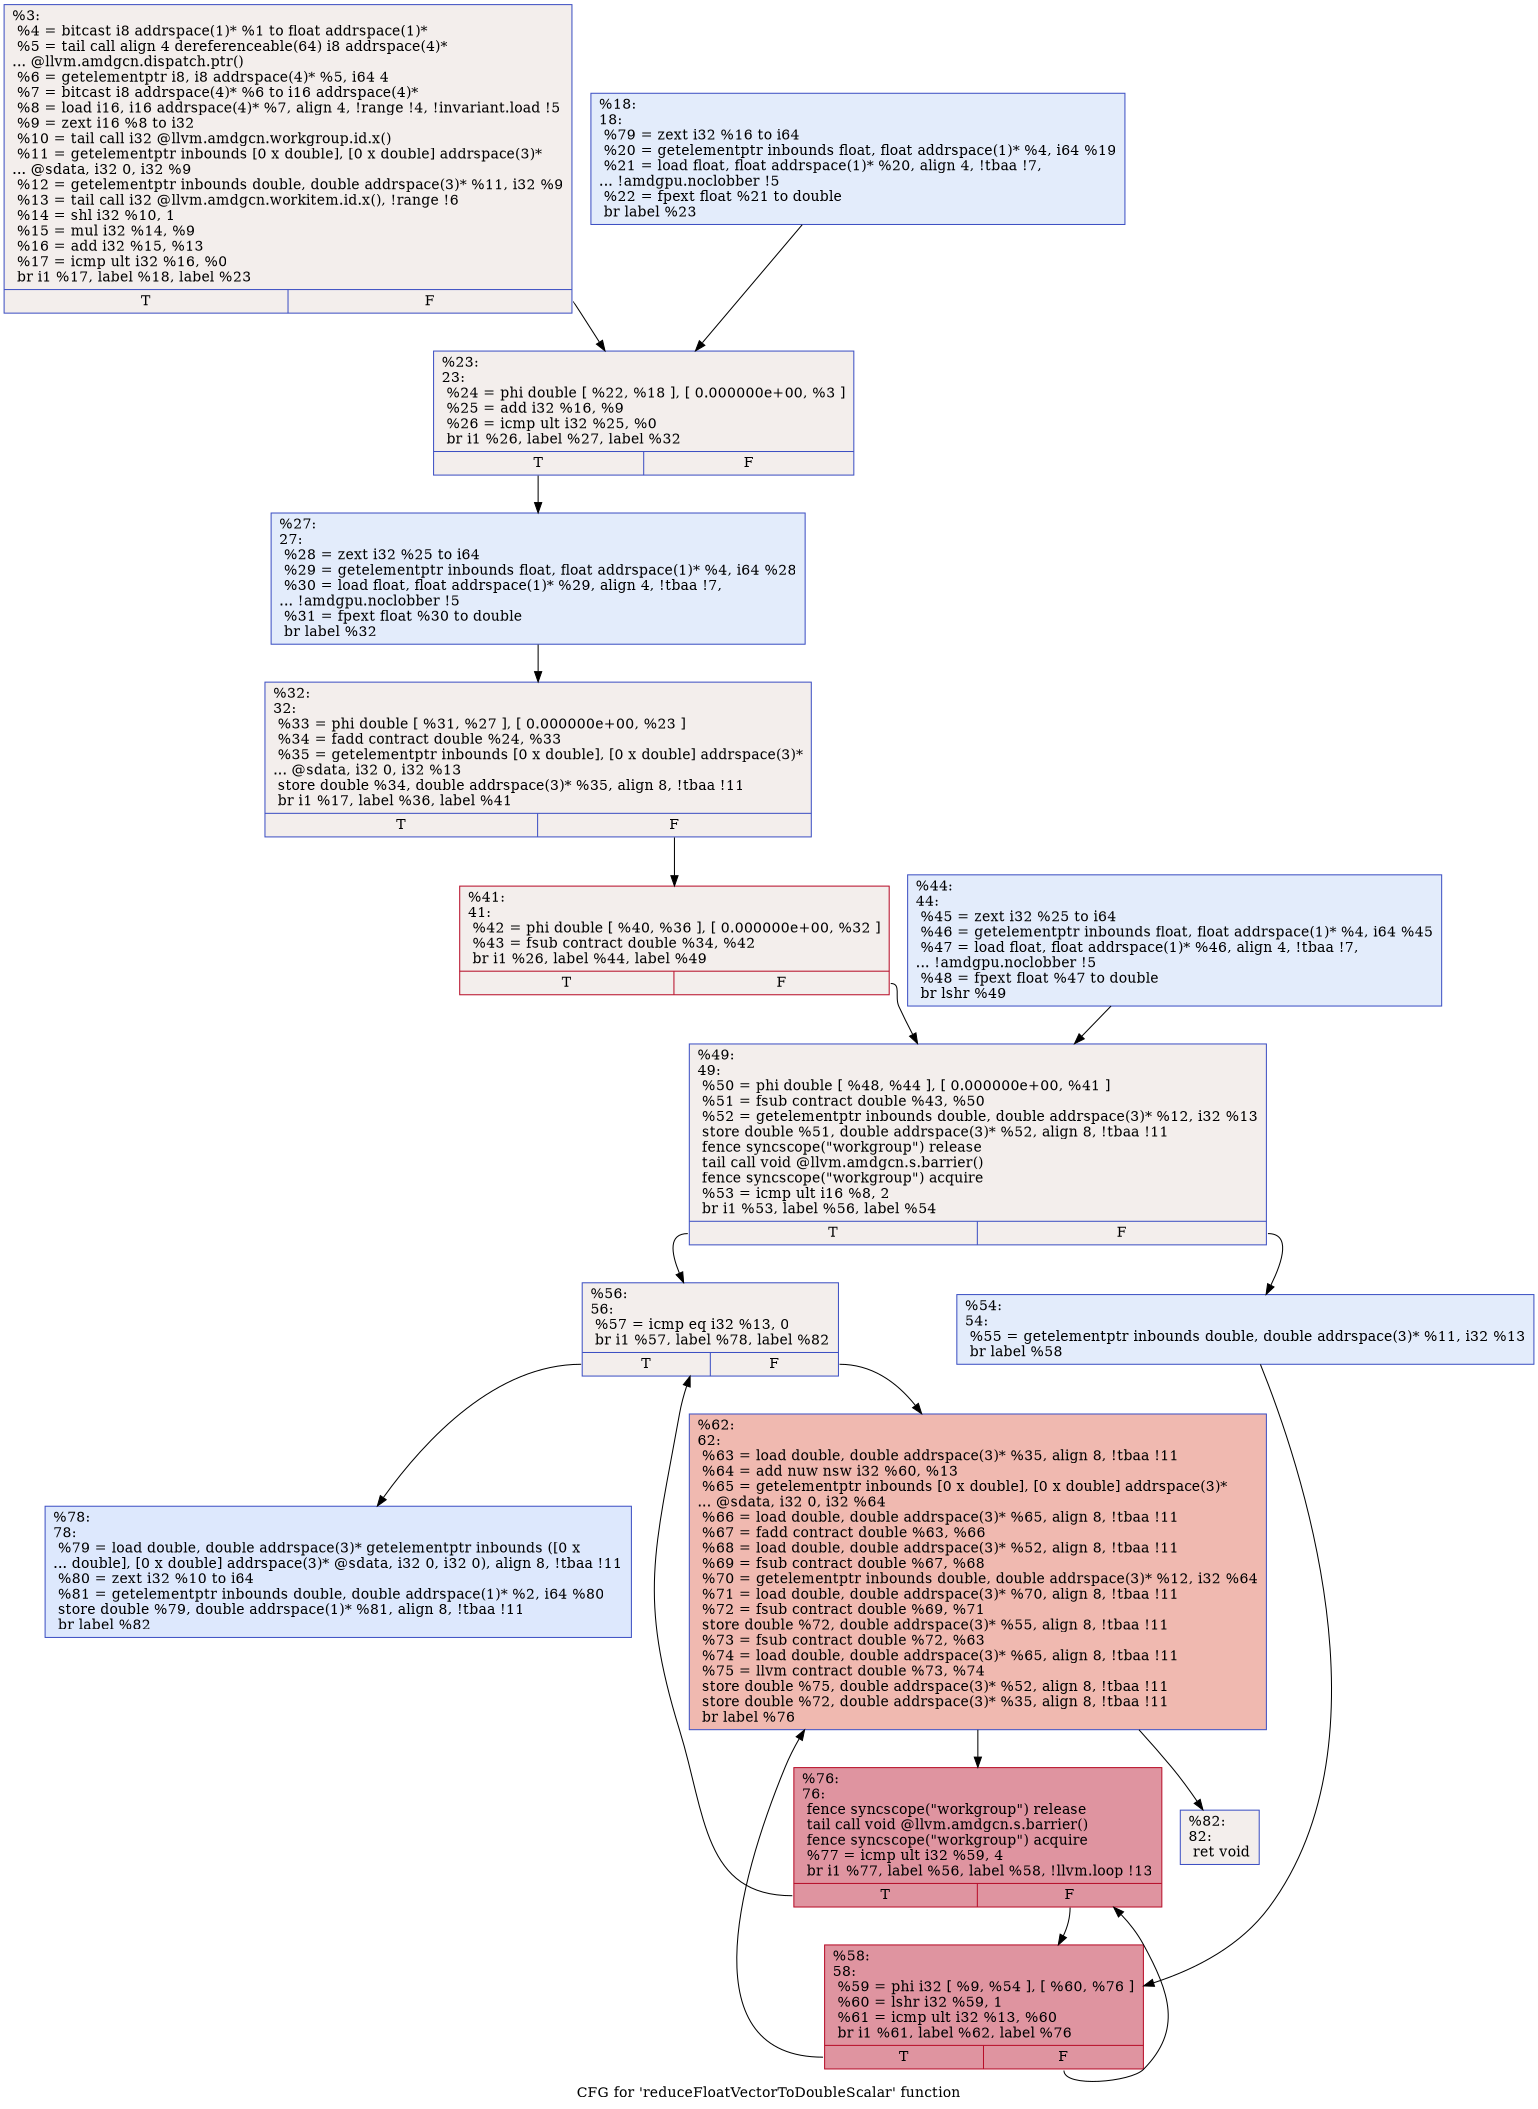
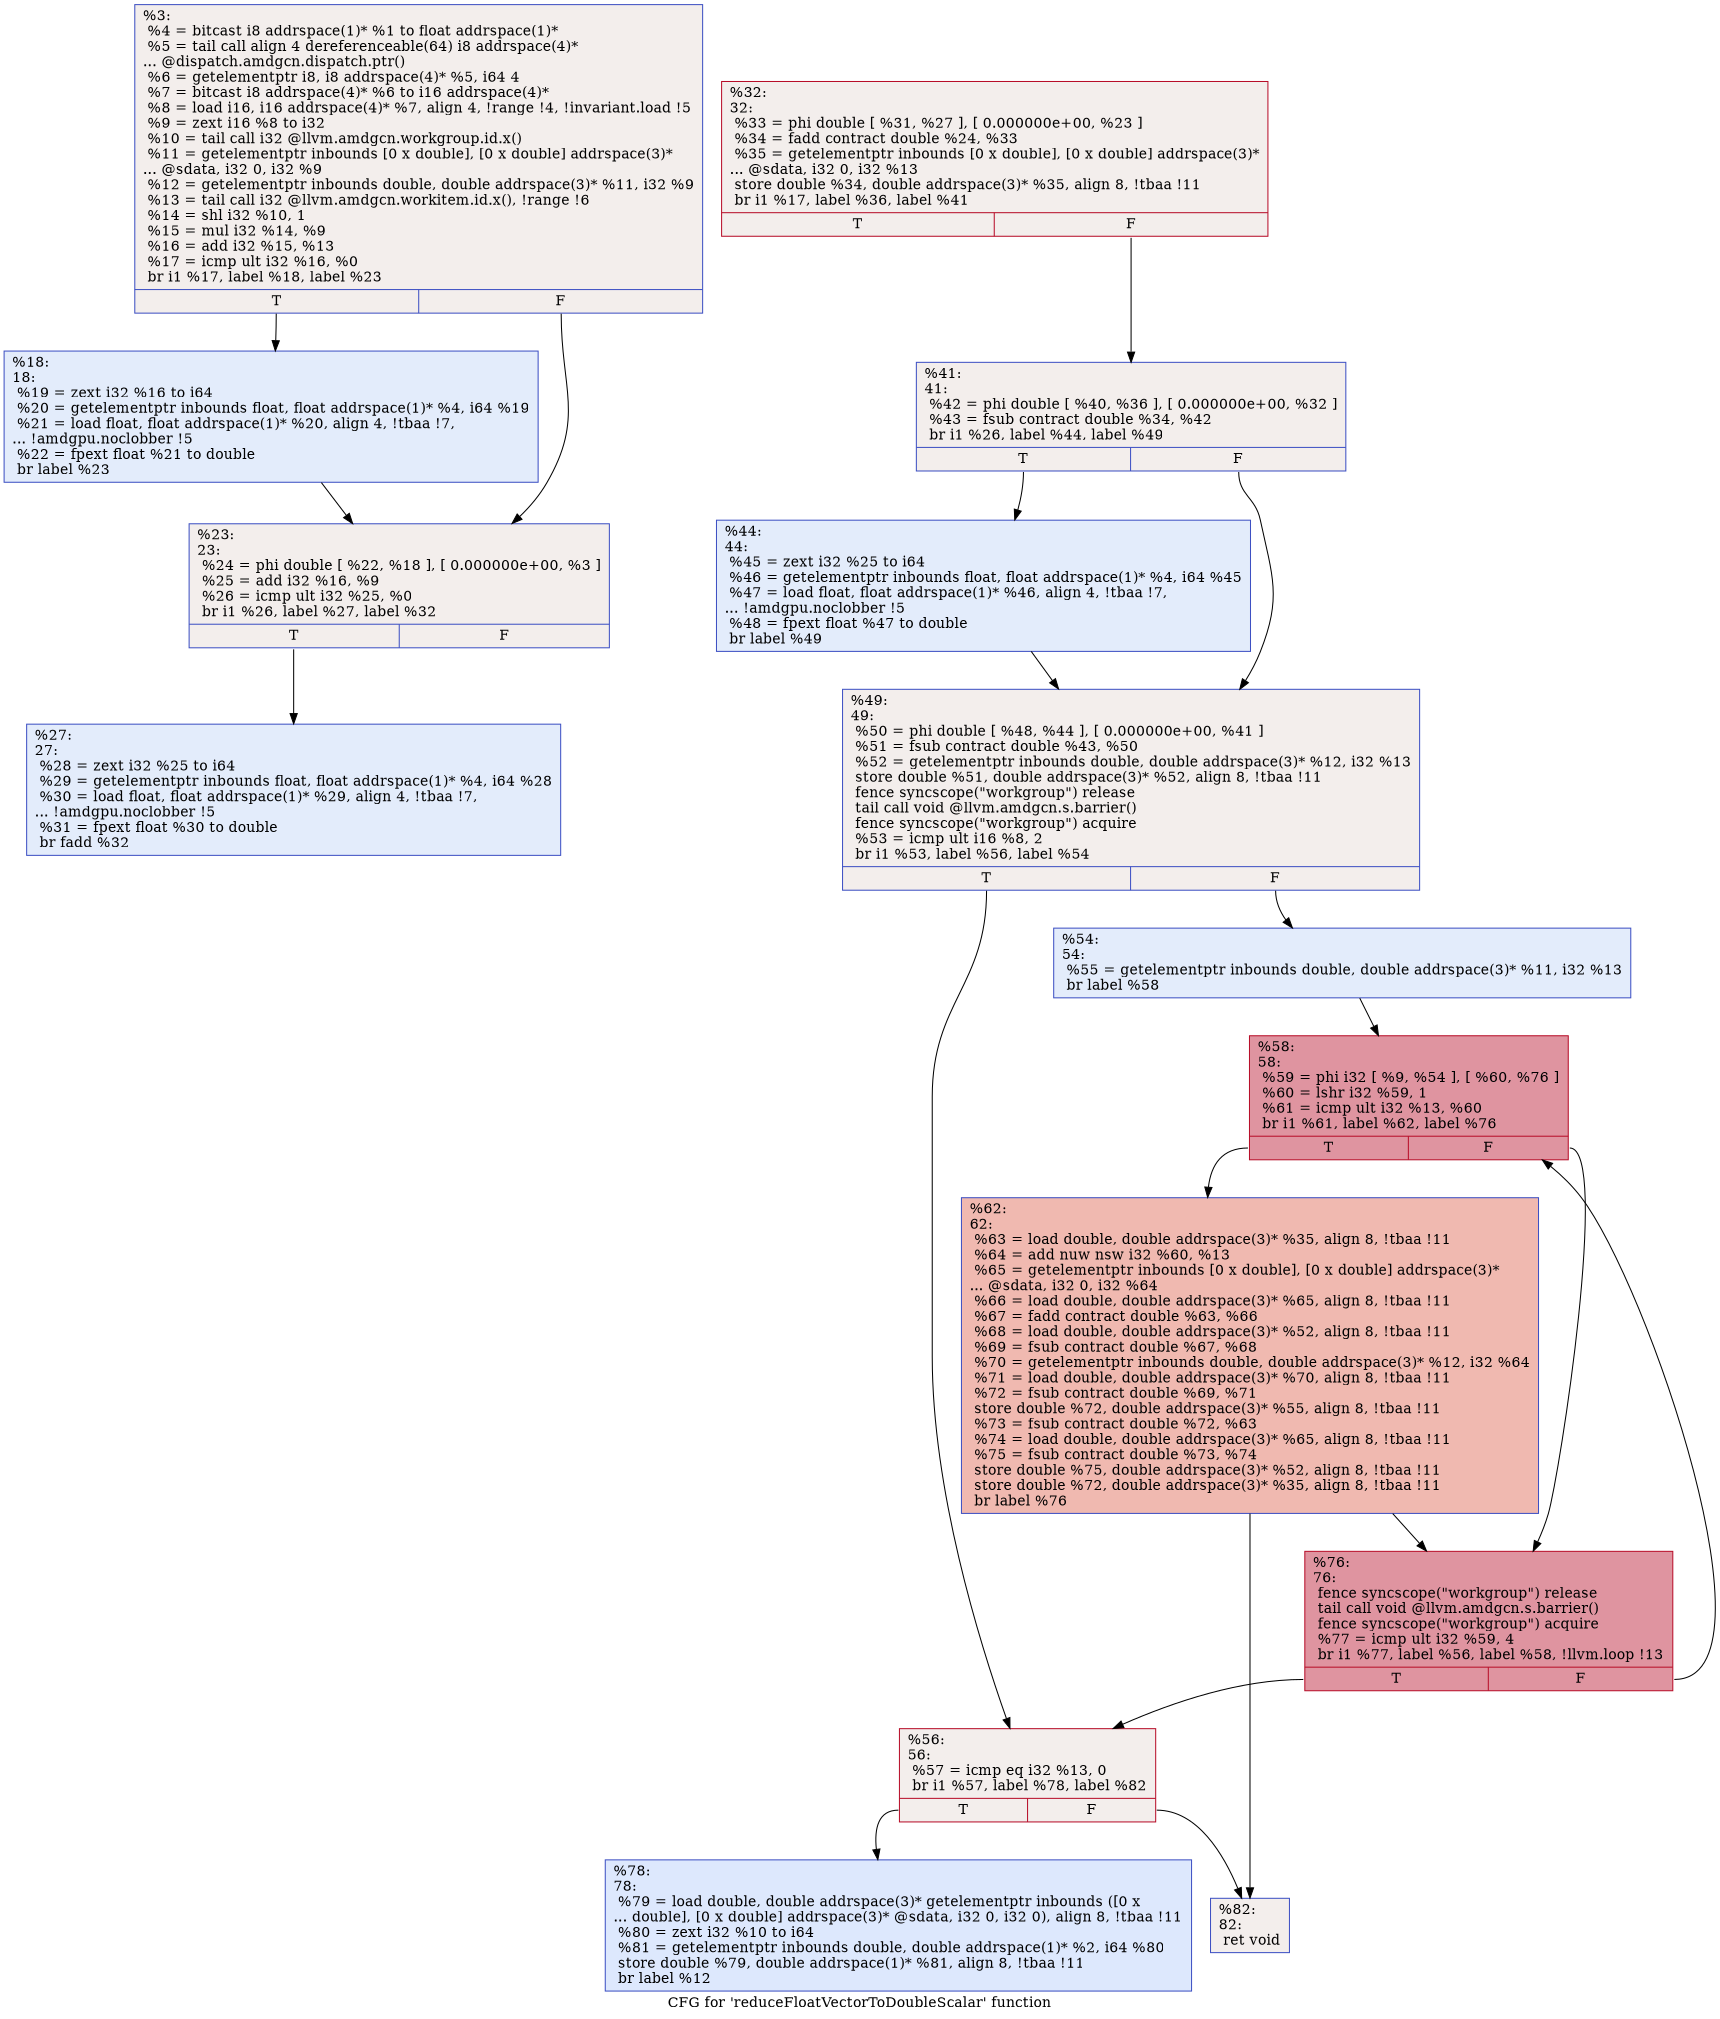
node "%3:": text "... @llvm.amdgcn.dispatch.ptr()" -> "... @dispatch.amdgcn.dispatch.ptr()"
node "%18:": text "%79 = zext i32 %16 to i64" -> "%19 = zext i32 %16 to i64"
edge "%3:" -> "%18:": added
edge "%41:" -> "%44:": added
node "%27:": text "br label %32" -> "br fadd %32"
edge "%27:" -> "%32:": removed
node "%32:": color #3d50c3ff -> #b70d28ff
node "%41:": color #b70d28ff -> #3d50c3ff
node "%44:": text "br lshr %49" -> "br label %49"
node "%56:": color #3d50c3ff -> #b70d28ff
edge "%56:" -> "%62:": now "%56:" -> "%82:"
node "%78:": text "br label %82" -> "br label %12"
node "%62:": text "%75 = llvm contract double %73, %74" -> "%75 = fsub contract double %73, %74"
